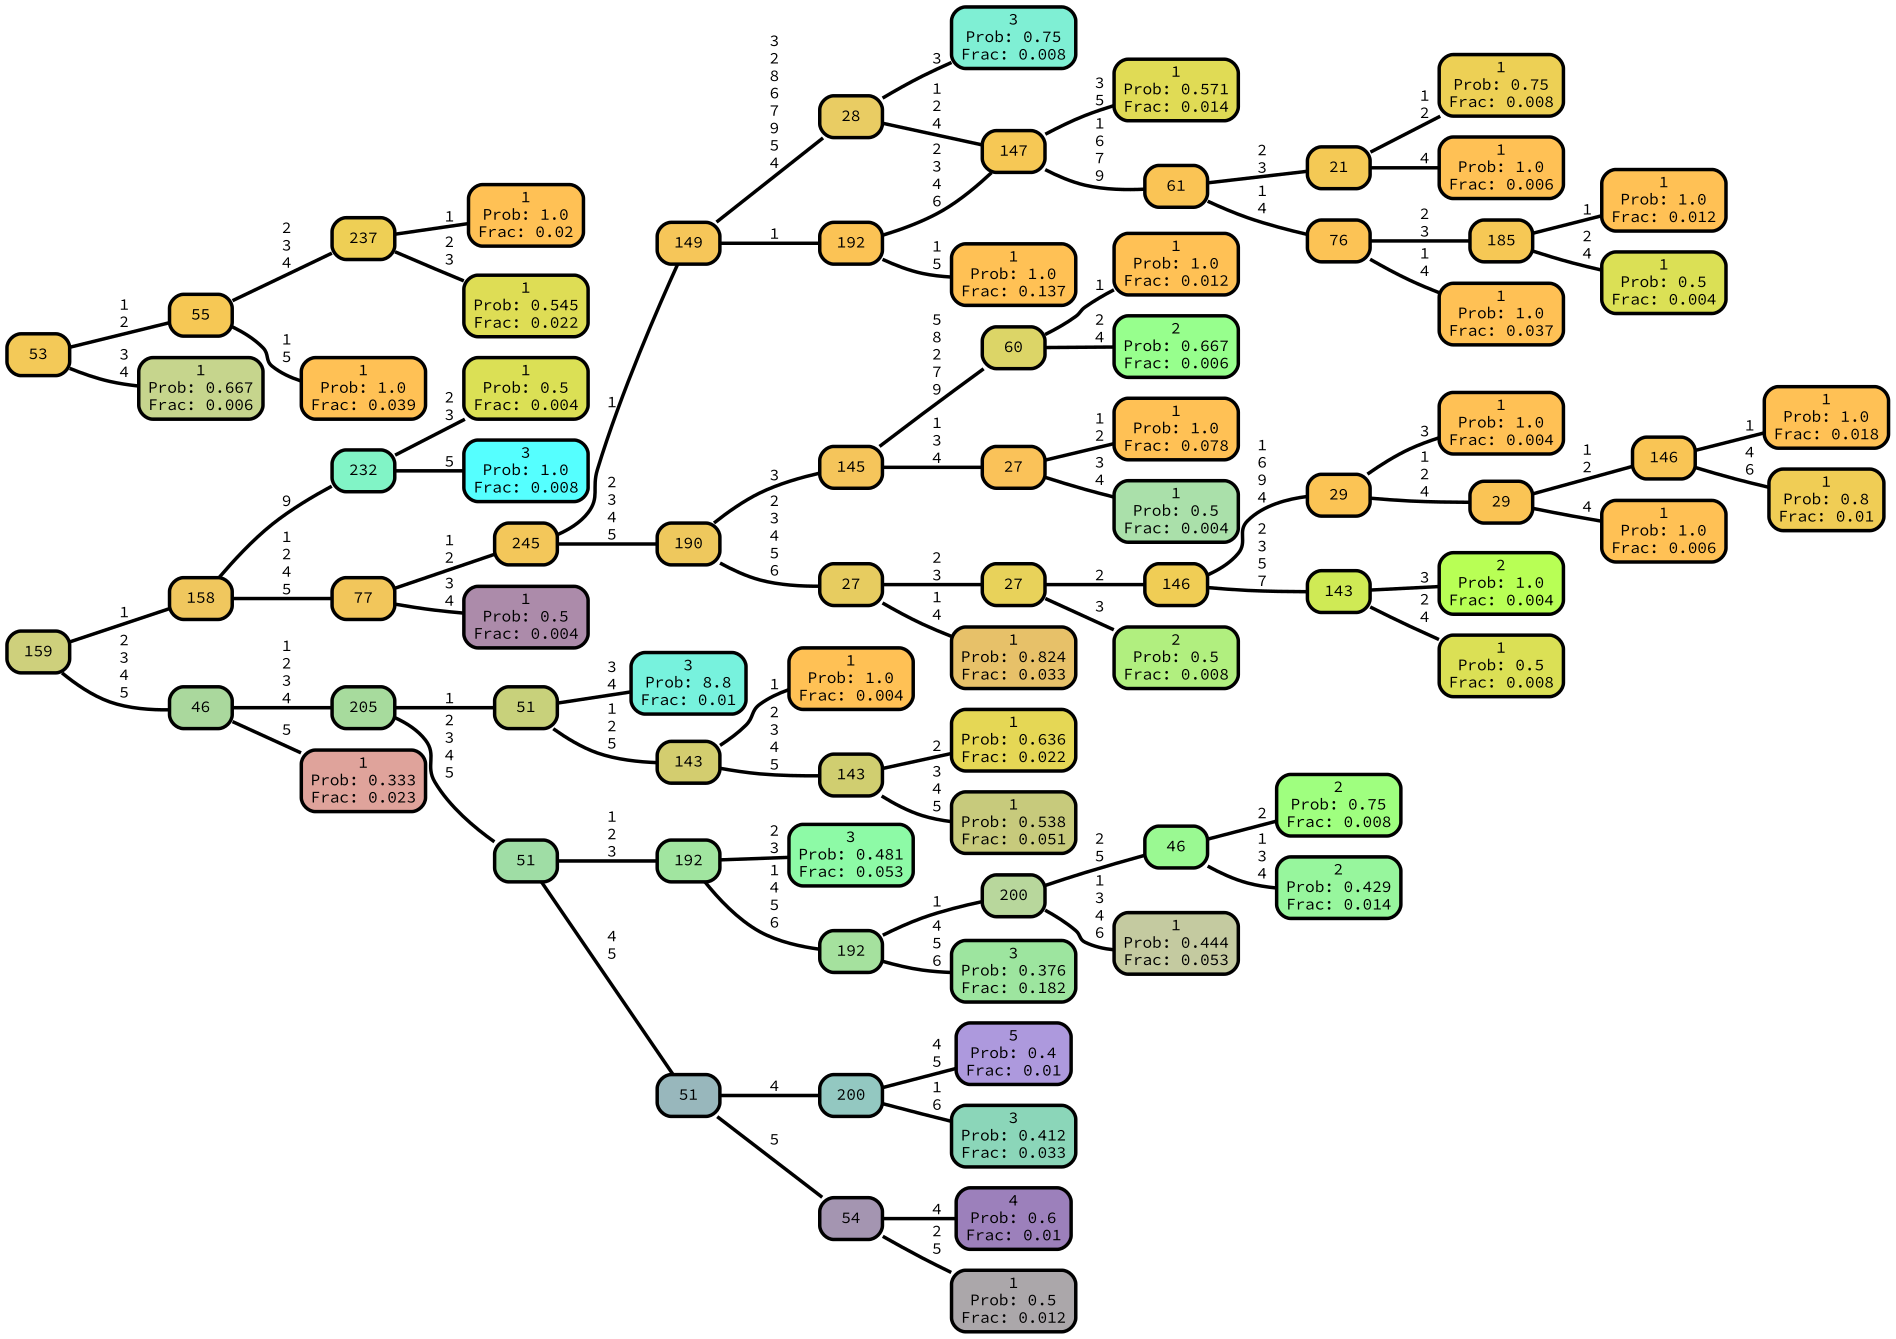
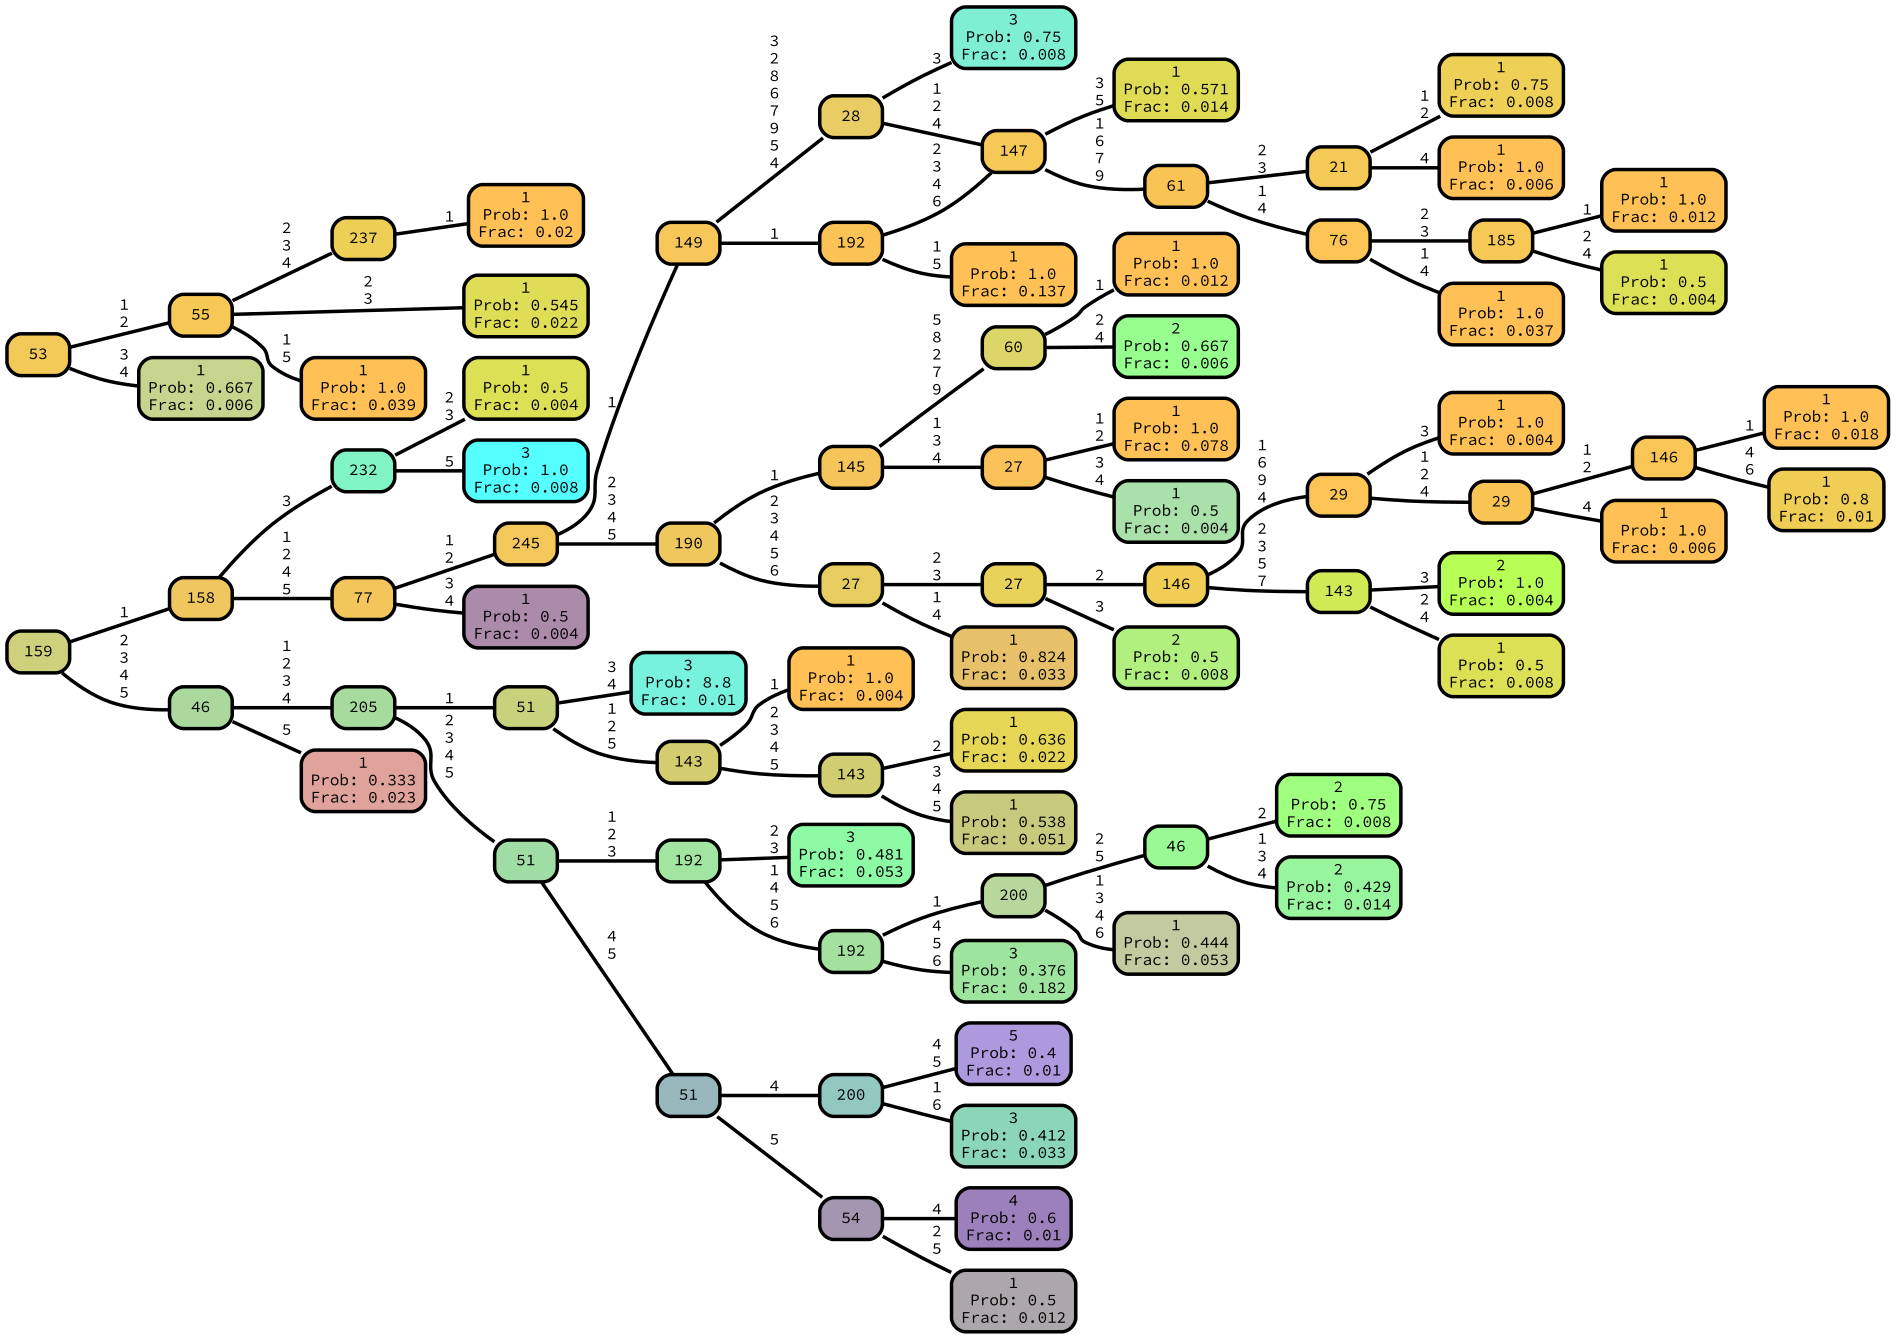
edge "237" -- "1 Prob: 0.545 Frac: 0.022": now "55" -- "1 Prob: 0.545 Frac: 0.022"
edge "145" -- "190": label " 3" -> " 1"
edge "232" -- "158": label " 9" -> " 3"
